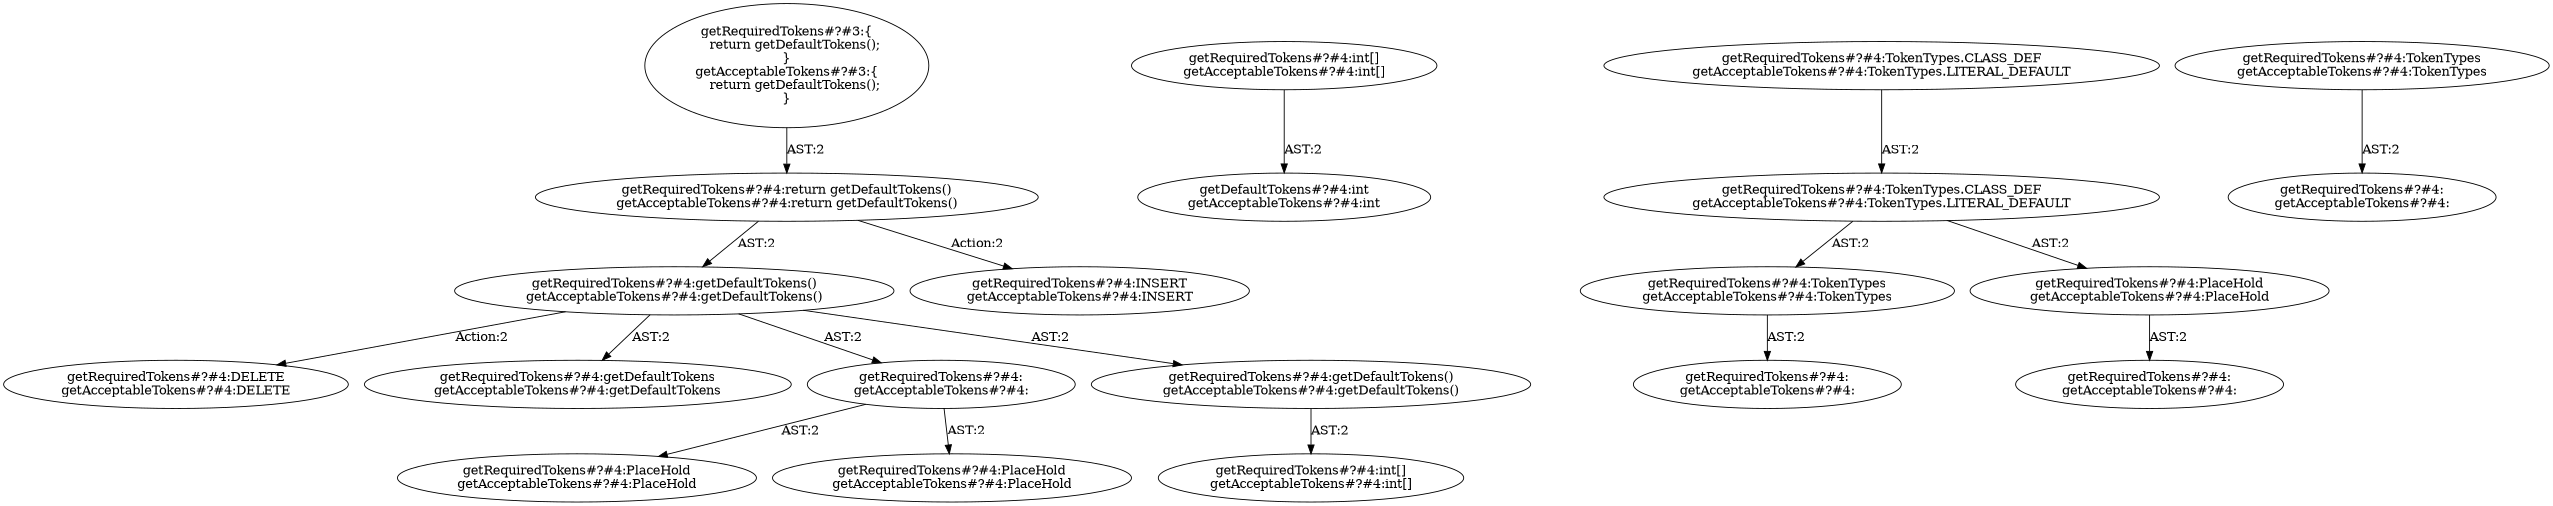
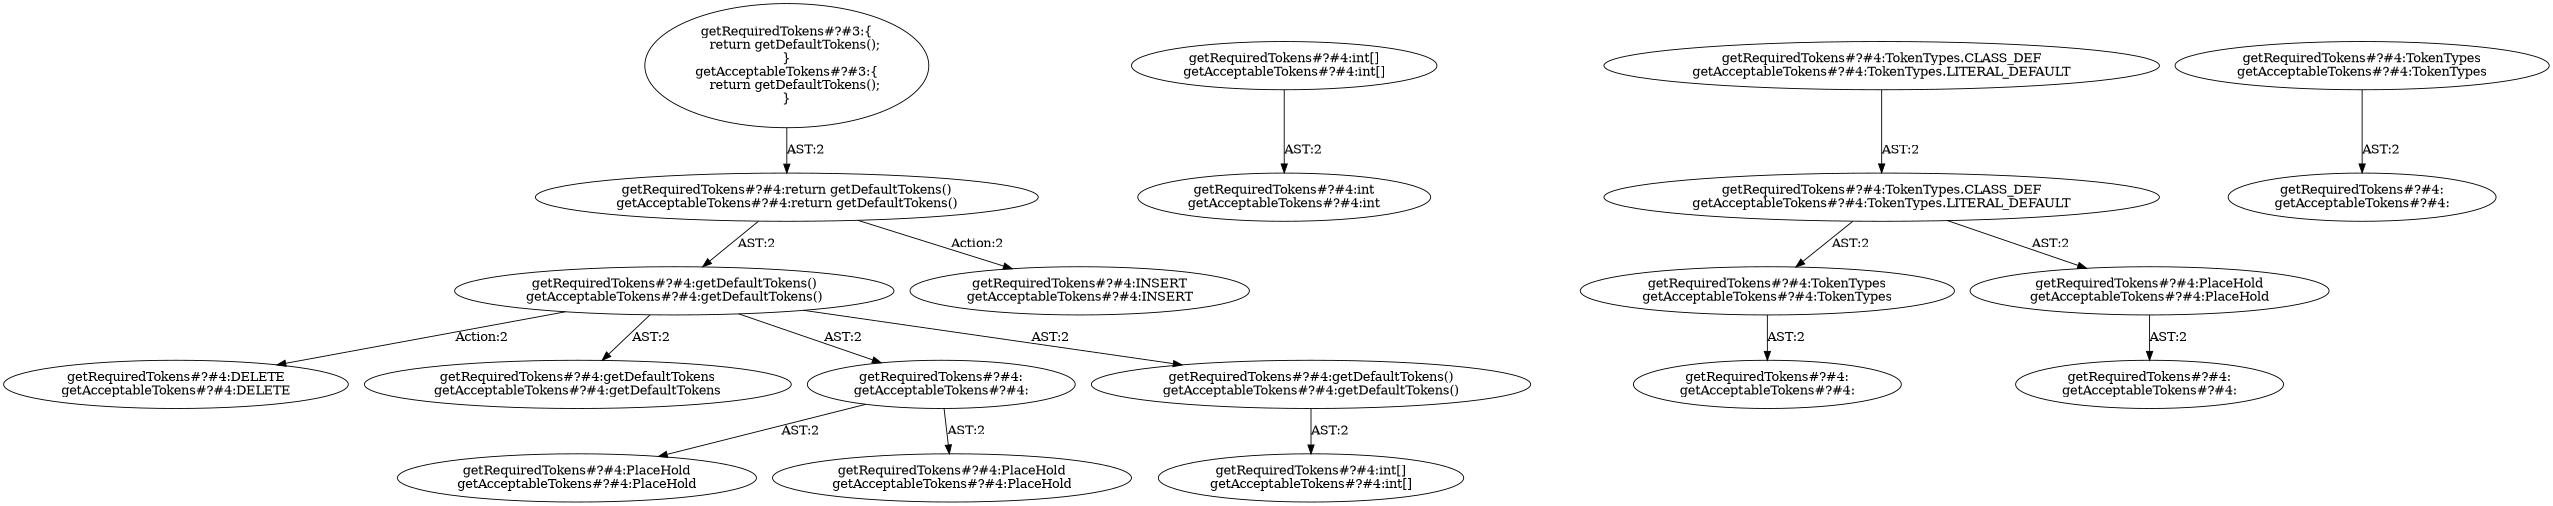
node "getDefaultTokens#?#4:int getAcceptableTokens#?#4:int": label "getDefaultTokens#?#4:int getAcceptableTokens#?#4:int" -> "getRequiredTokens#?#4:int getAcceptableTokens#?#4:int"
